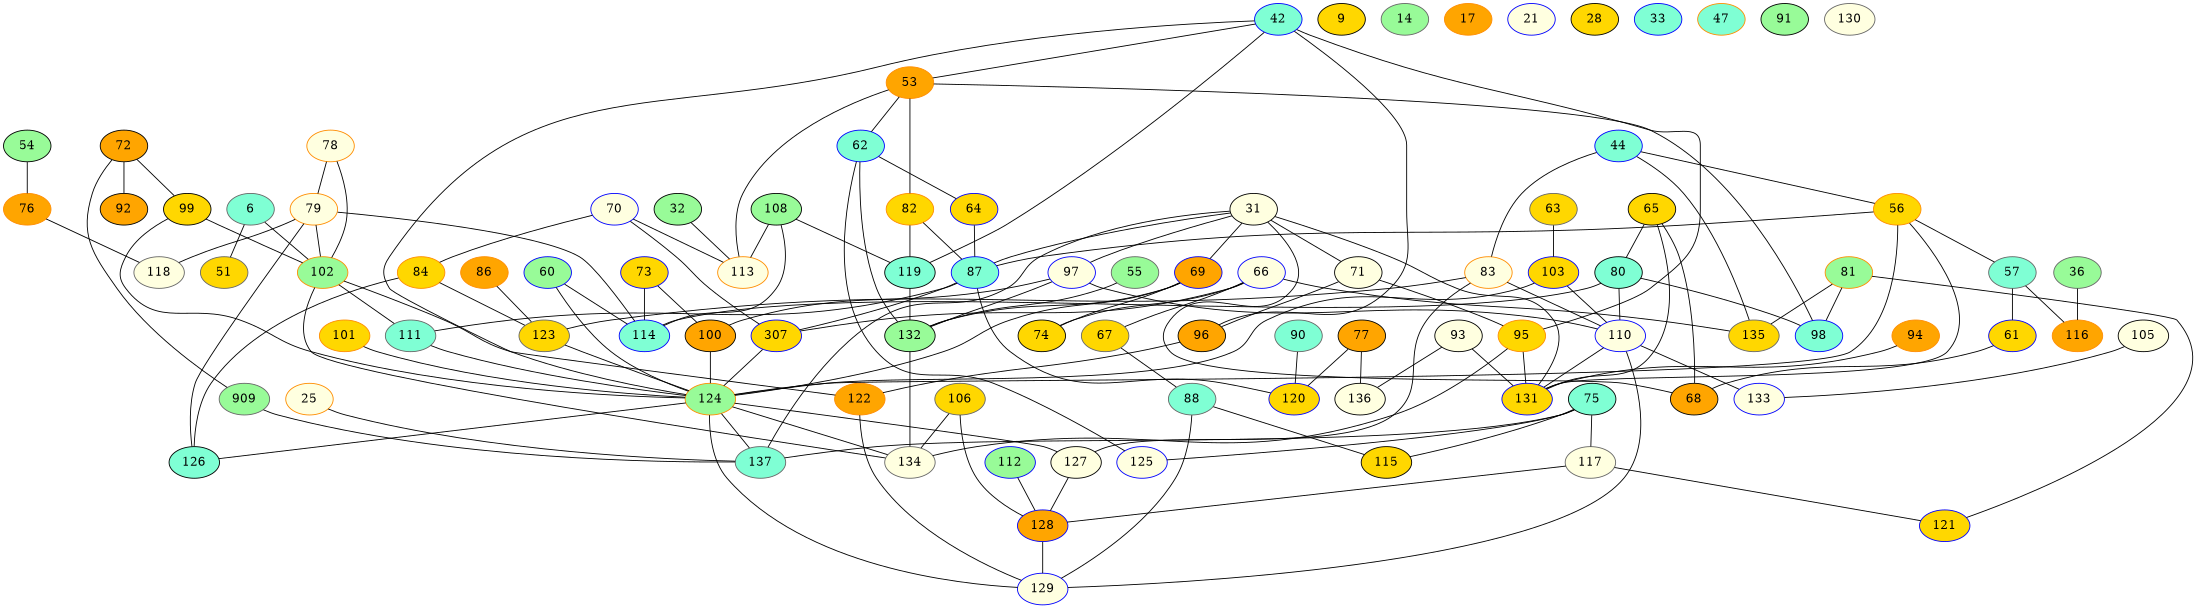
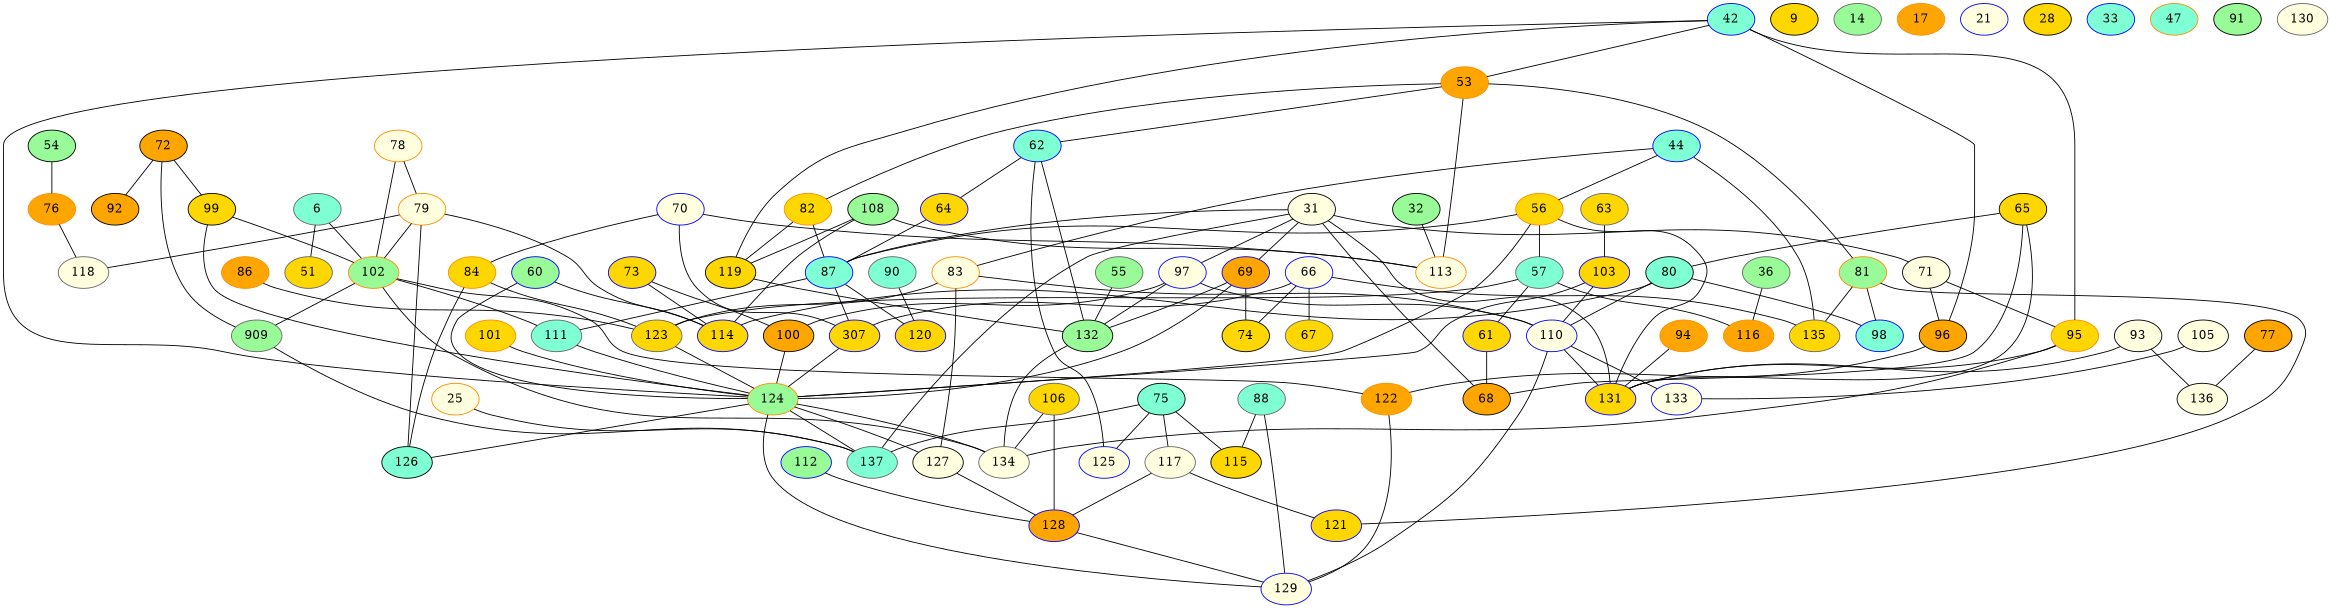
edge "53" -- "98": now "53" -- "81"
node "119": fillcolor aquamarine -> gold
edge "57" -- "123": added
edge "102" -- "909": added
node "114": fillcolor aquamarine -> gold
edge "67" -- "88": removed
edge "77" -- "120": removed
